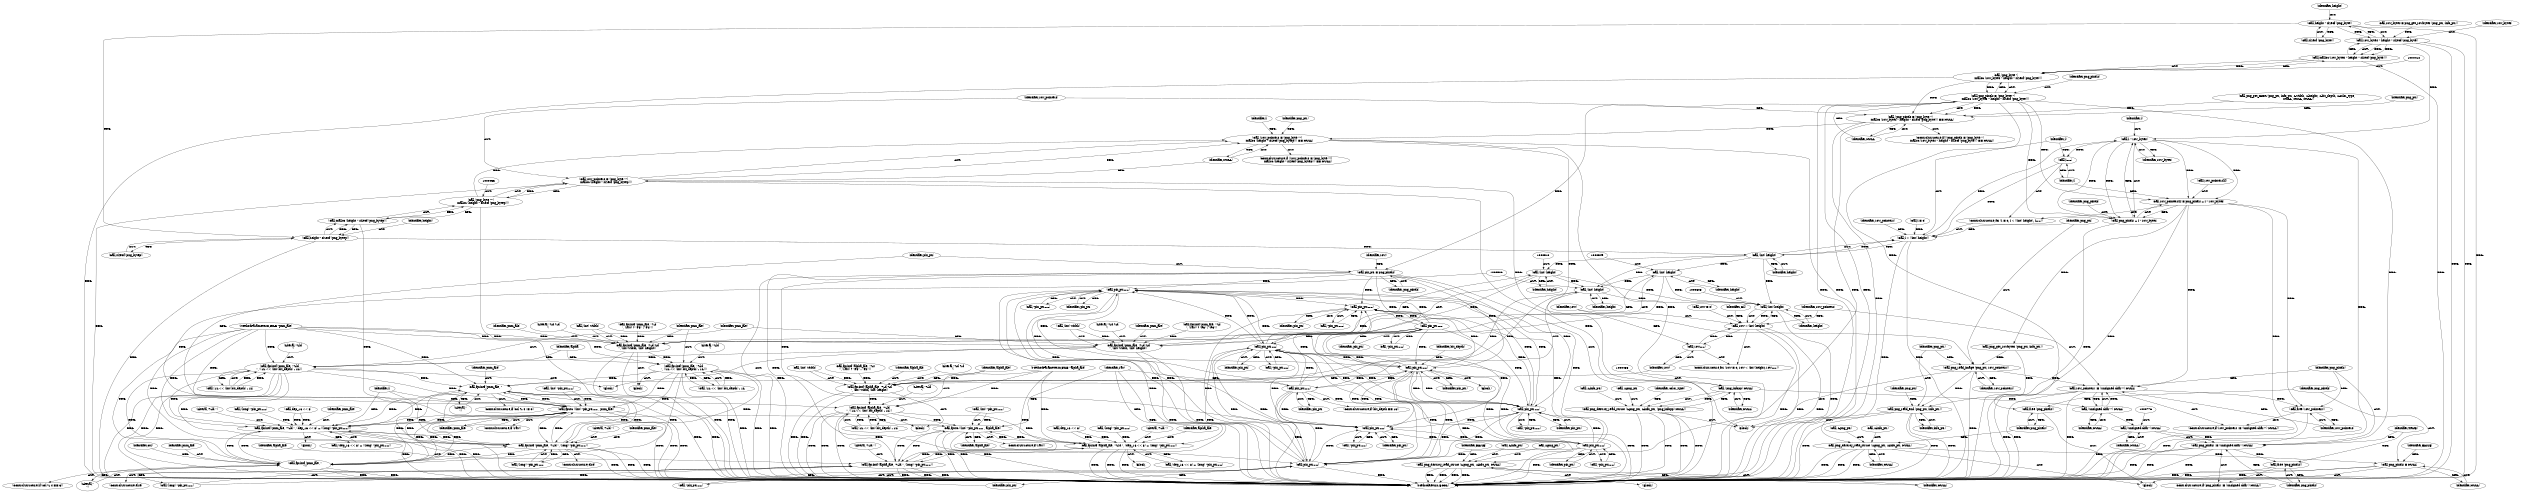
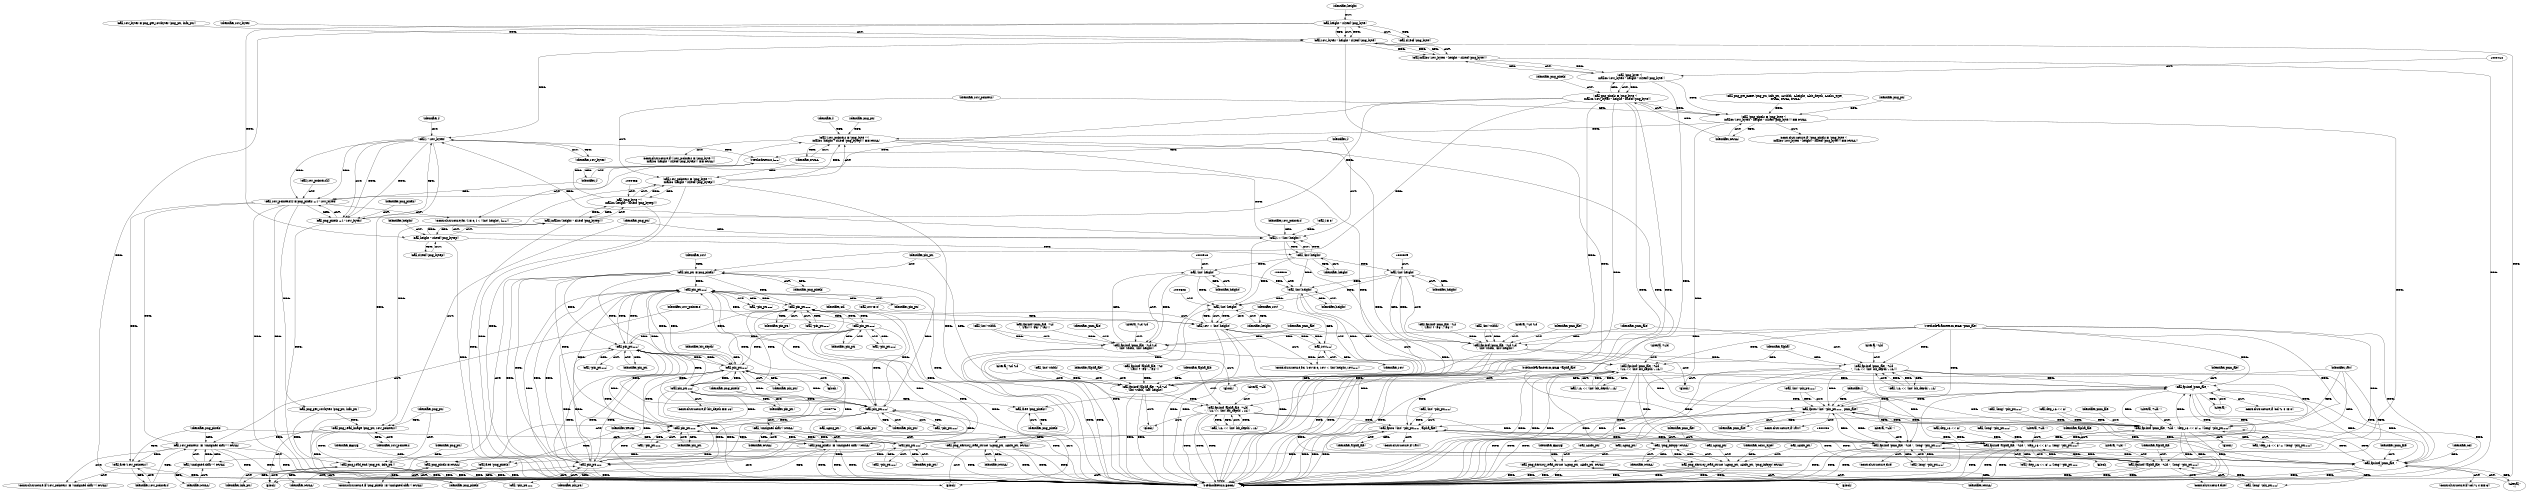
node "(Call,i++)": label "(Call,i++)" -> "(MethodReturn,i++)"
edge "1000586" -> "(Call,fputc ((int) *pix_ptr++ , alpha_file))": now "(MethodParameterIn,FILE *alpha_file)" -> "(Call,fputc ((int) *pix_ptr++ , alpha_file))"
edge "(Call,(unsigned char**) NULL)" -> "(Call,(unsigned char*) NULL)": removed, label "DDG:"
